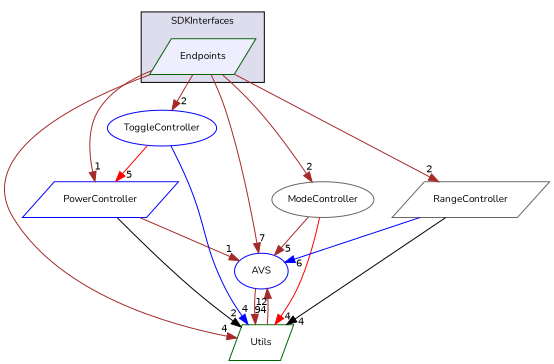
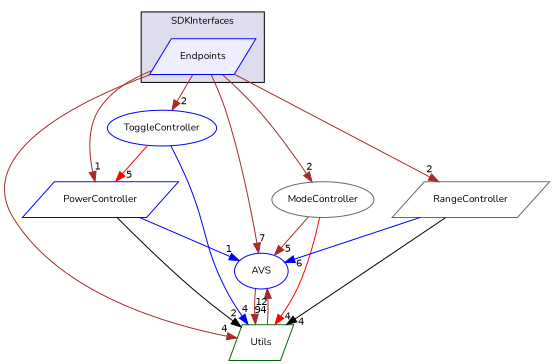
node "Endpoints": color darkgreen -> blue
edge "PowerController" -> "AVS": color brown -> blue
